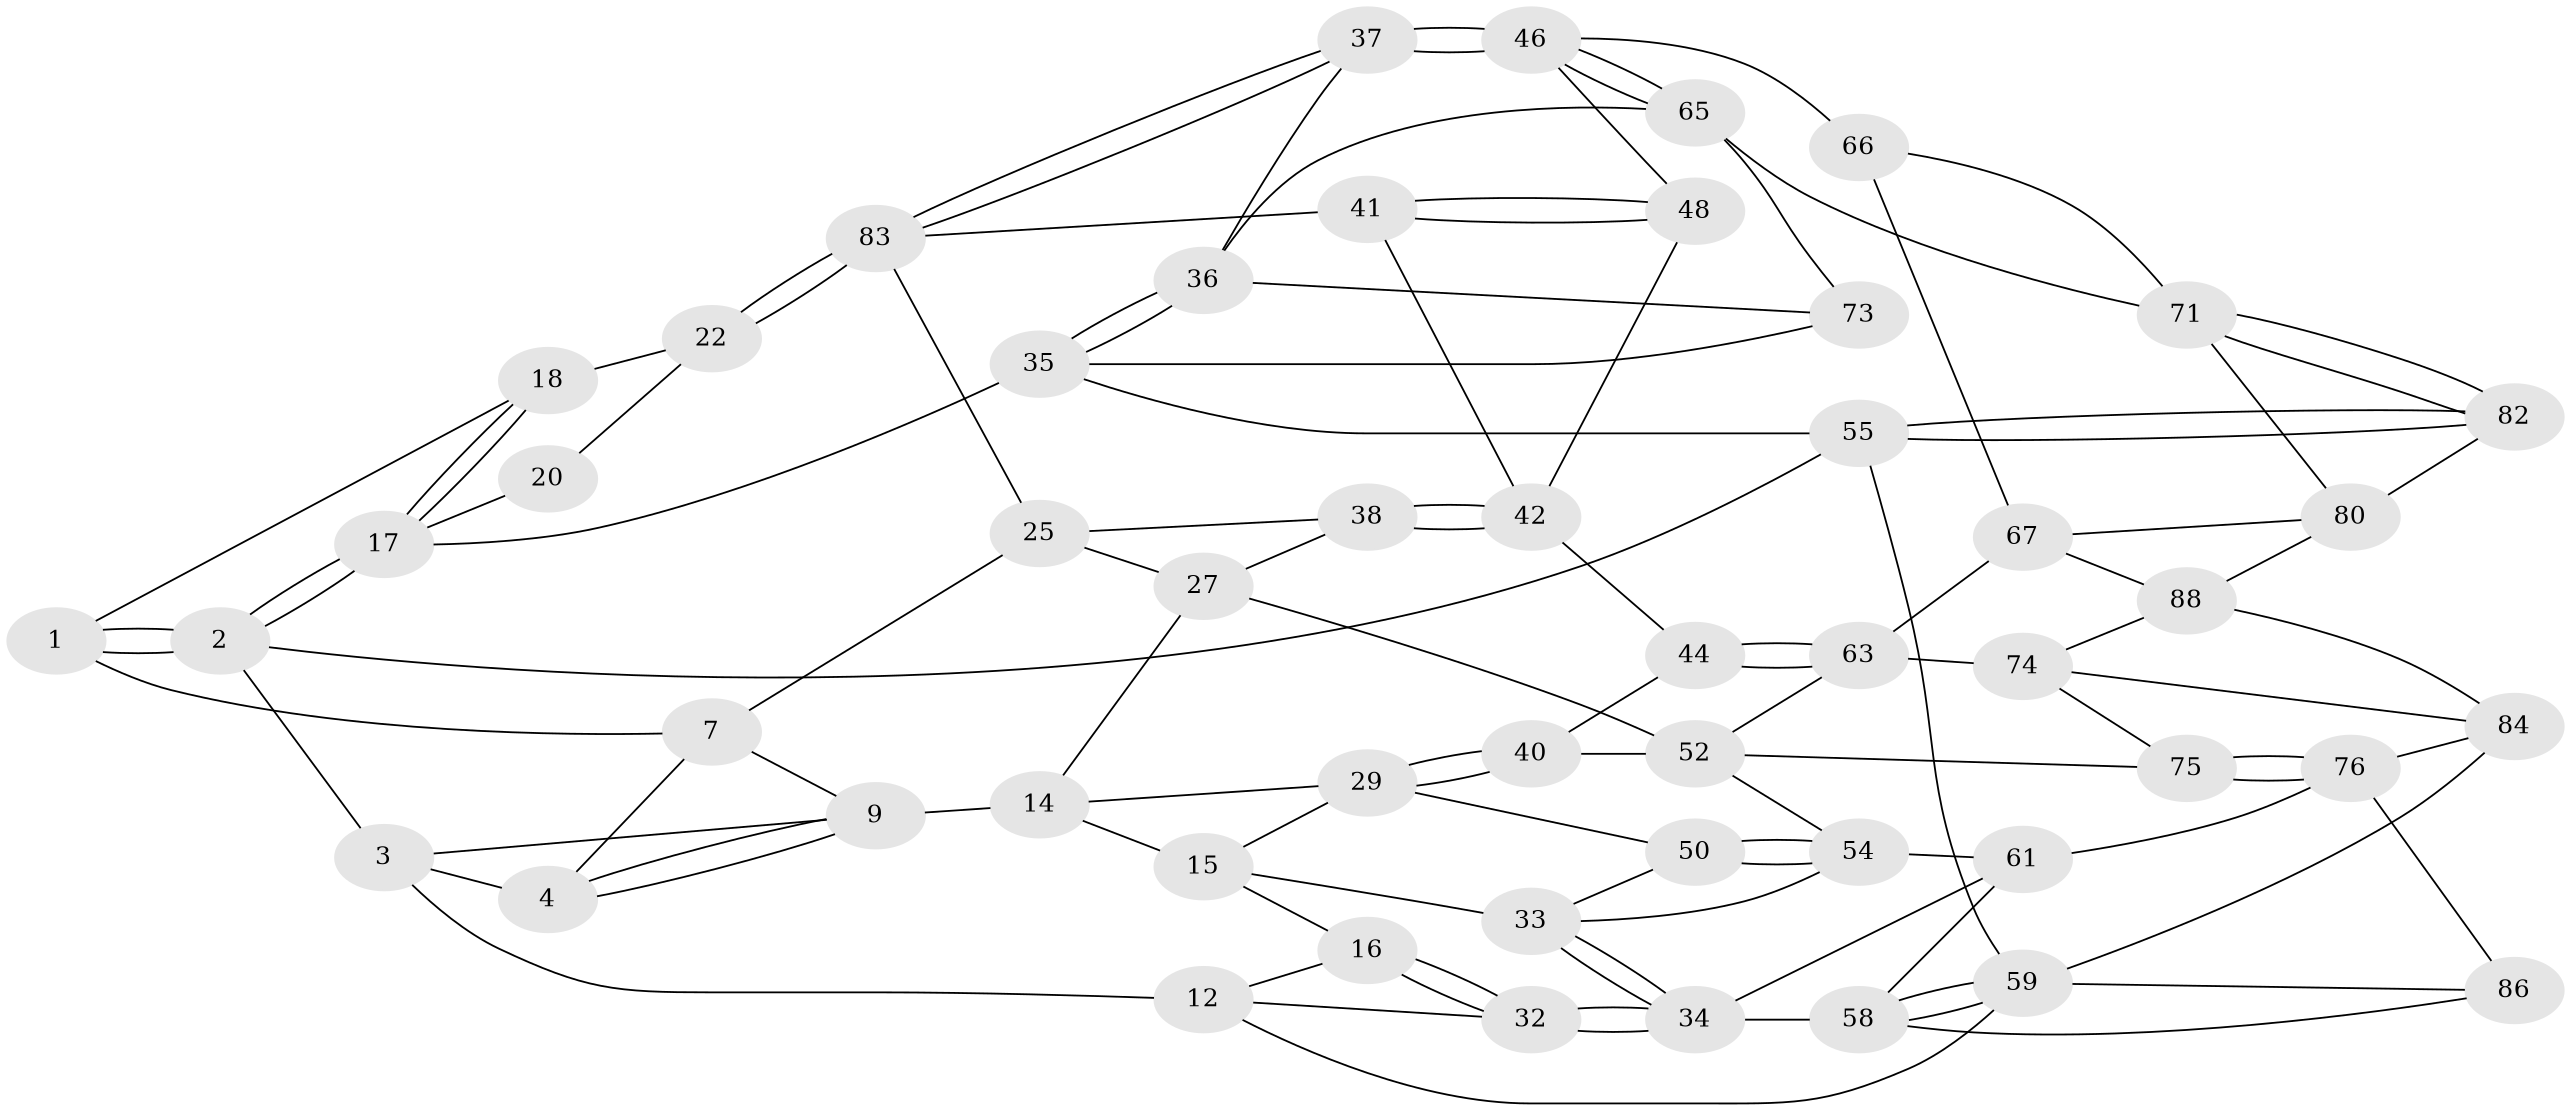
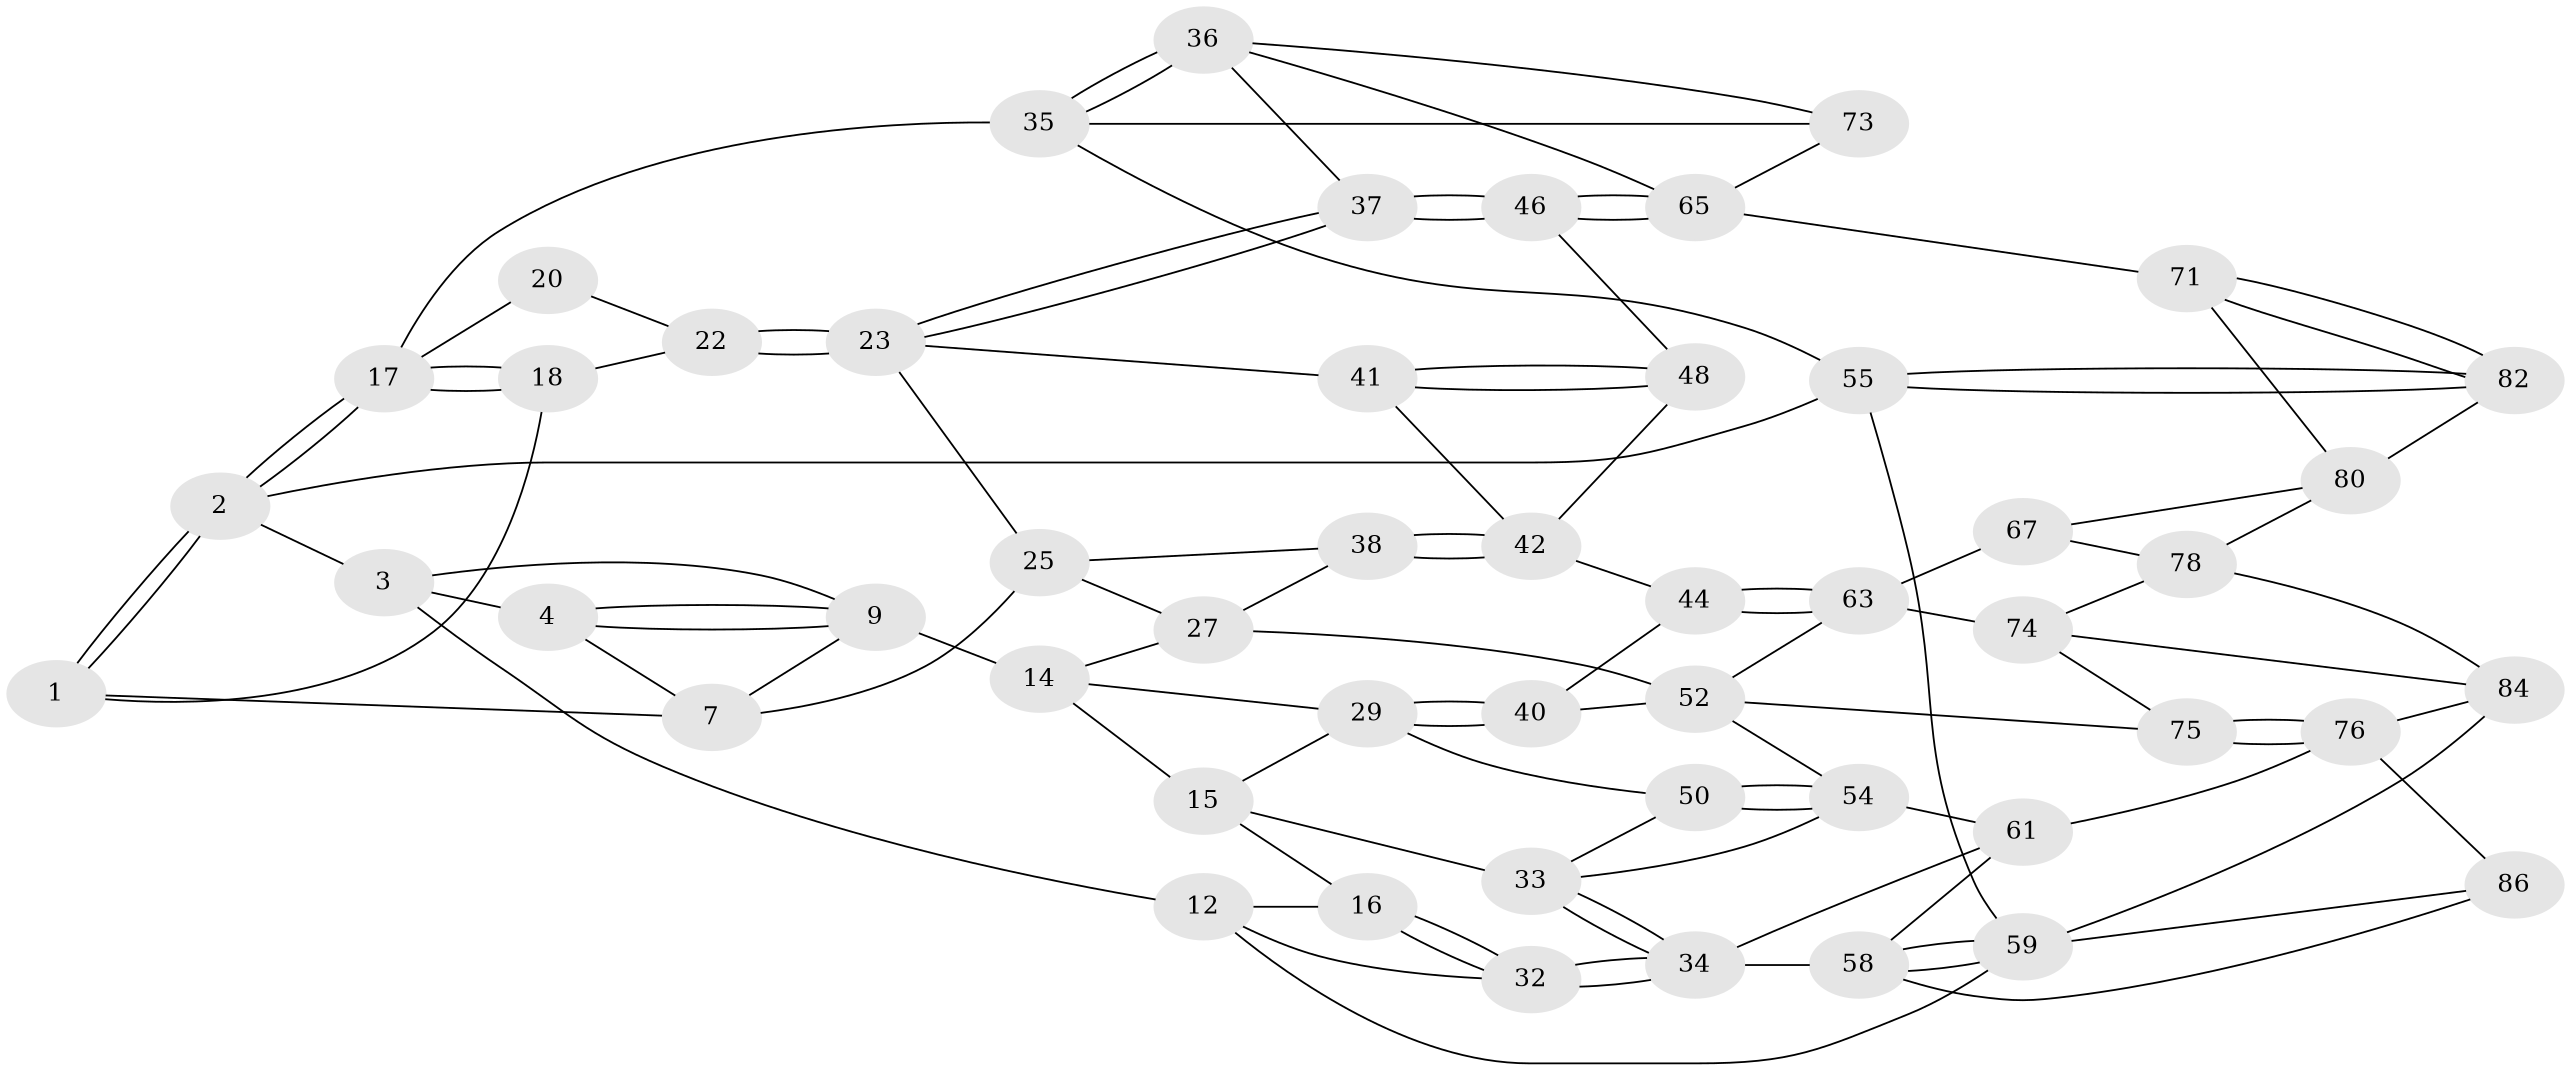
node "66": removed
node "83": label "83" -> "23"
node "88": label "88" -> "78"
